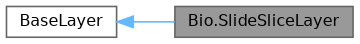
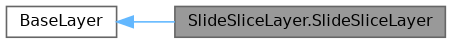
node "Bio.SlideSliceLayer": label "Bio.SlideSliceLayer" -> "SlideSliceLayer.SlideSliceLayer"
